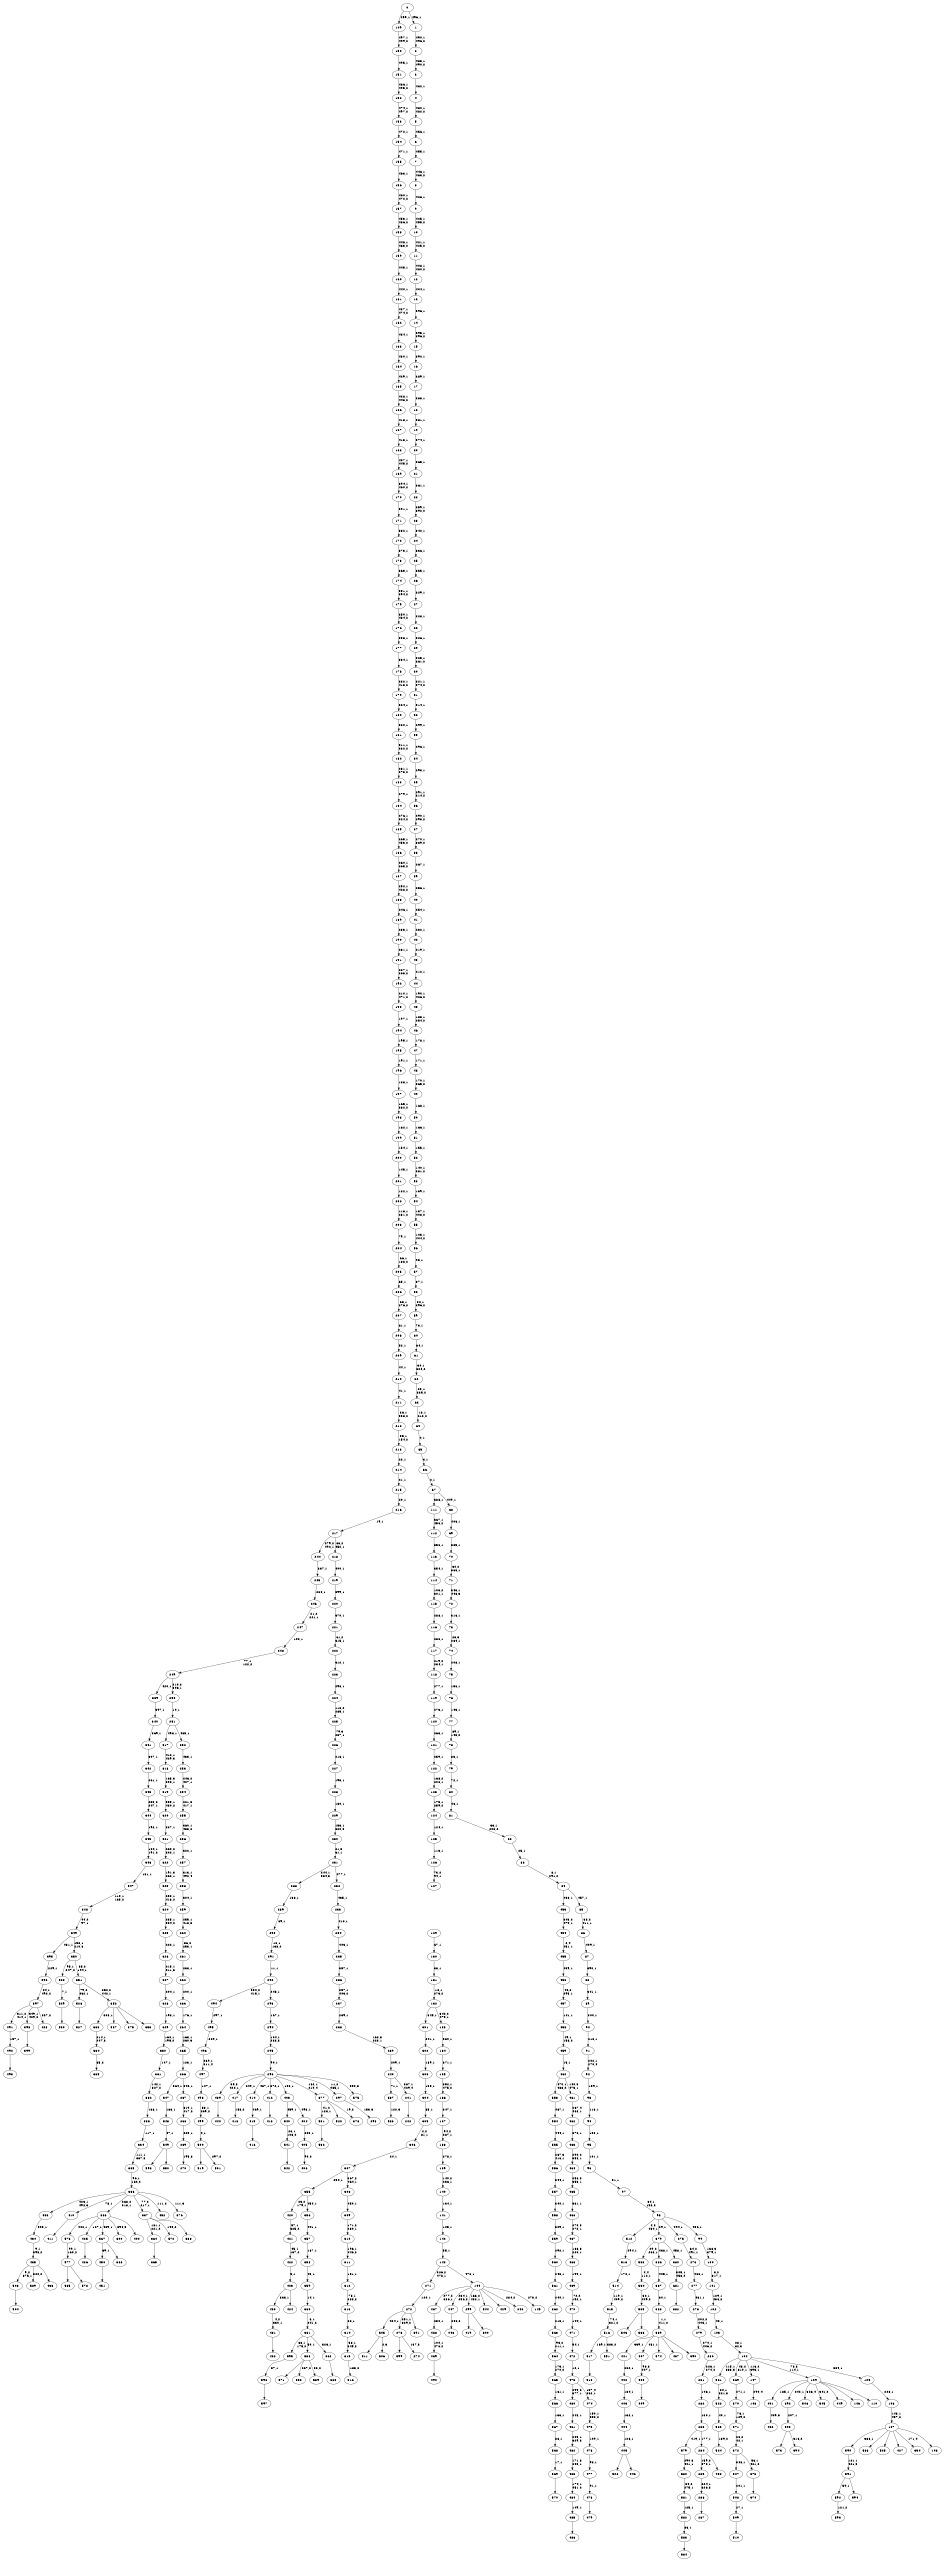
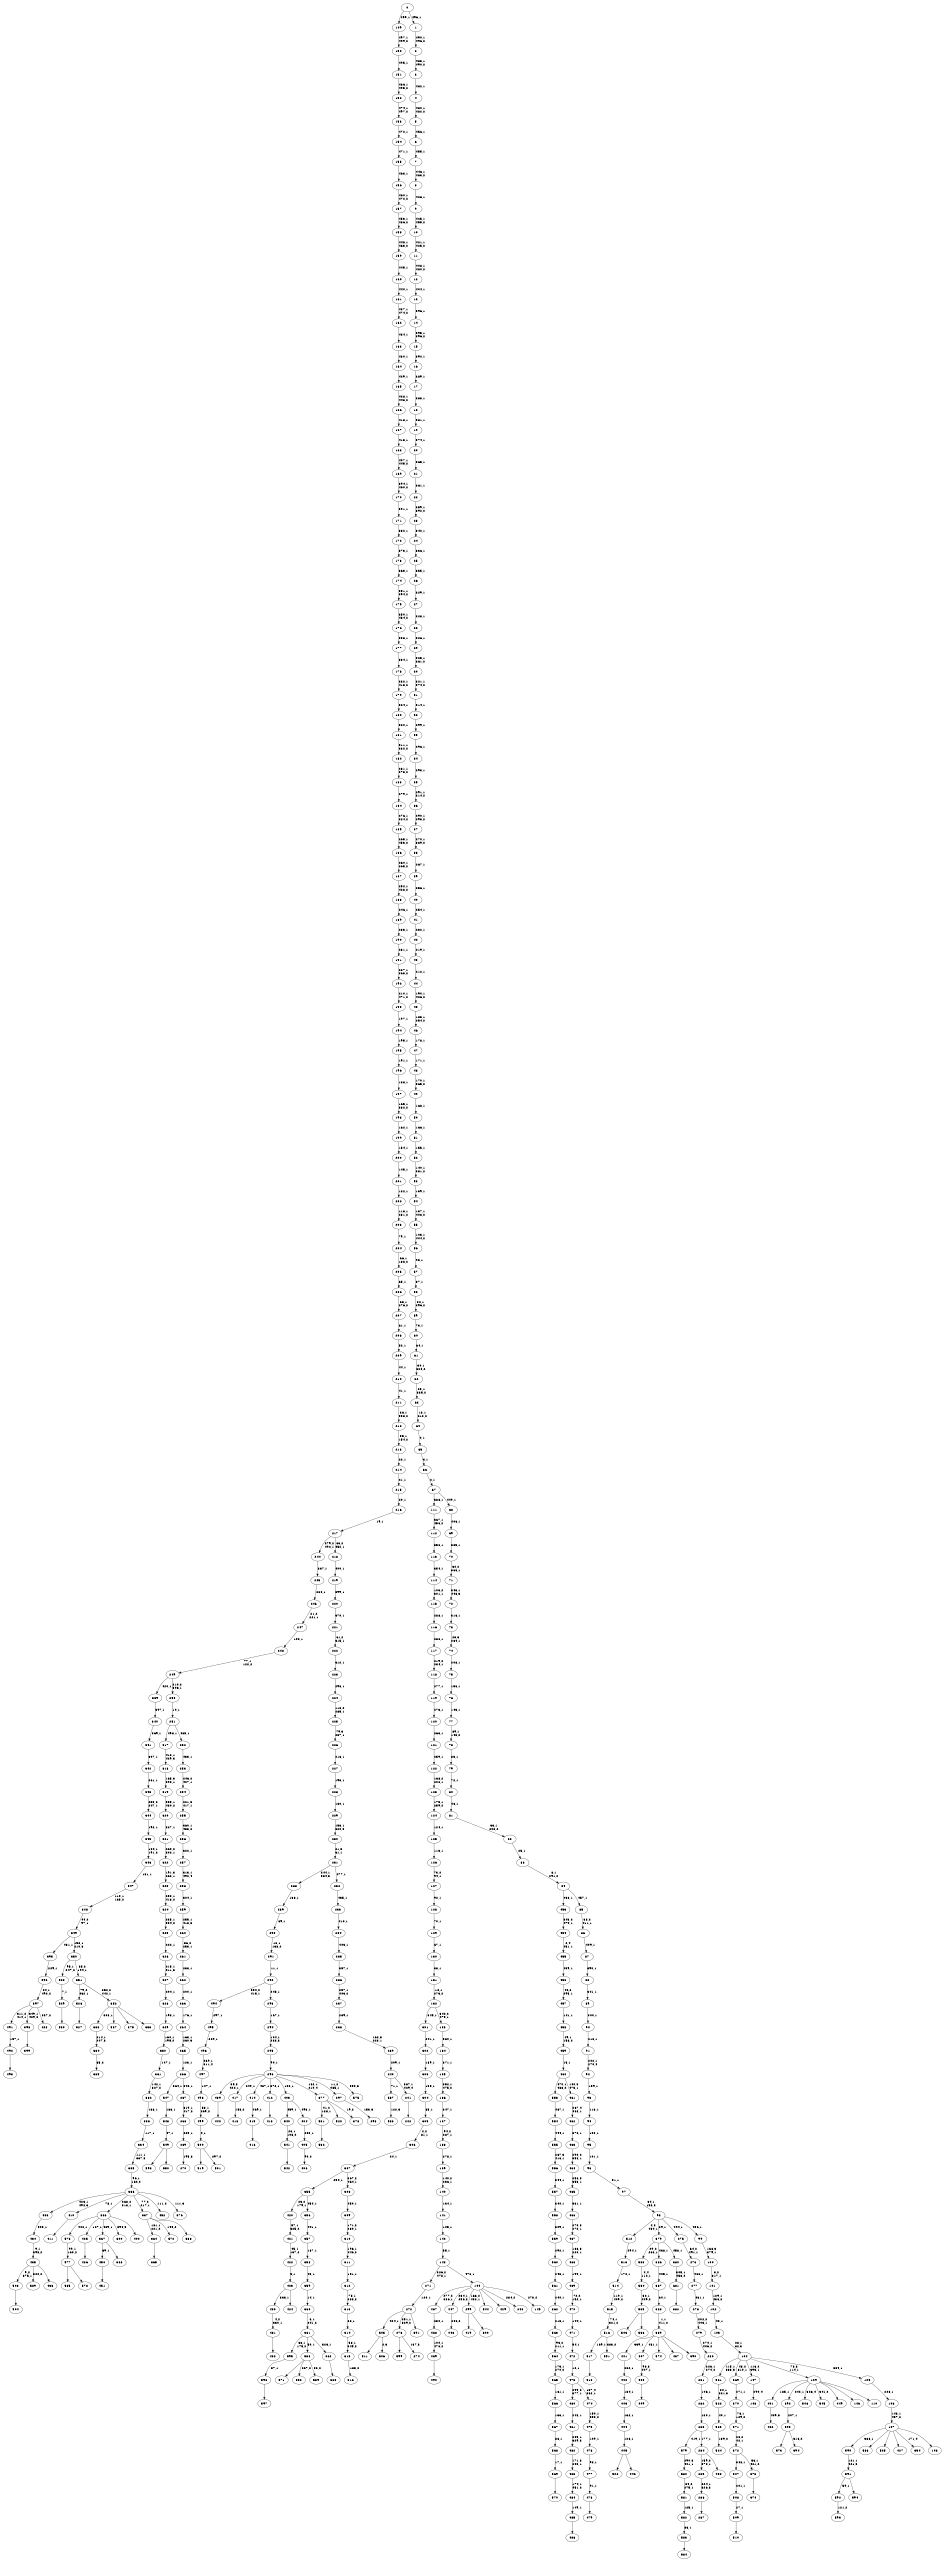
node "128": added
